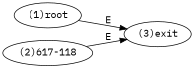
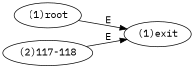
node "(3)exit": label "(3)exit" -> "(1)exit"
node "(2)617-118": label "(2)617-118" -> "(2)117-118"
